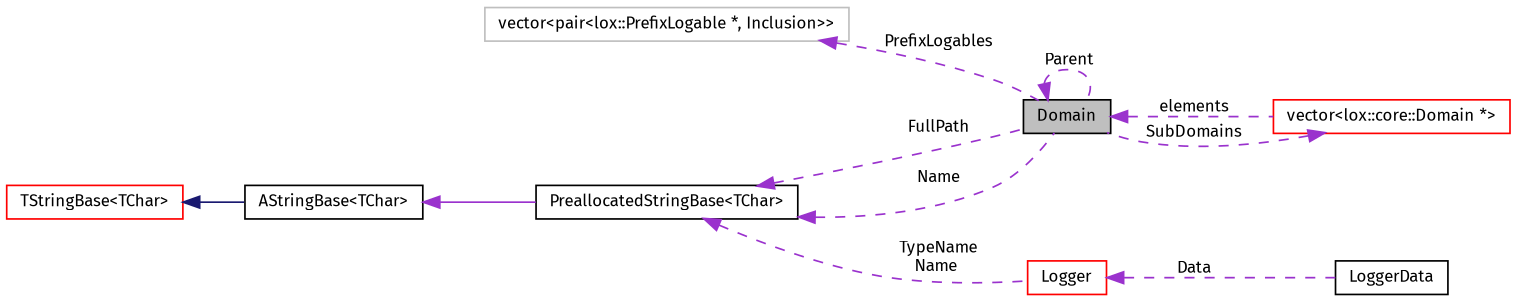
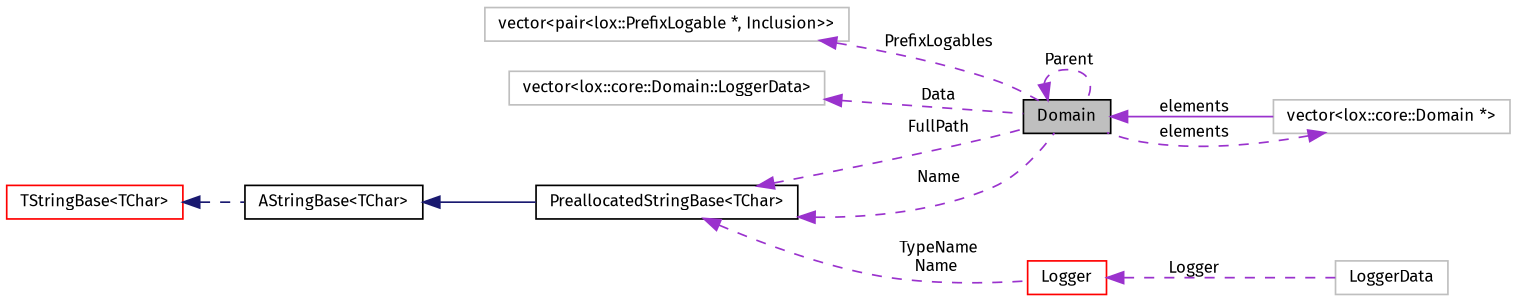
node "vector<lox::core::Domain::LoggerData>": added
edge "vector<lox::core::Domain *>" -> "Domain": style dashed -> solid
node "vector<lox::core::Domain *>": color red -> grey75
edge "Domain" -> "vector<lox::core::Domain *>": label " SubDomains" -> " elements"
edge "AStringBase<TChar>" -> "TStringBase<TChar>": style solid -> dashed
edge "PreallocatedStringBase<TChar>" -> "AStringBase<TChar>": color darkorchid3 -> midnightblue
edge "LoggerData" -> "Logger": label " Data" -> " Logger"
node "LoggerData": color black -> grey75
